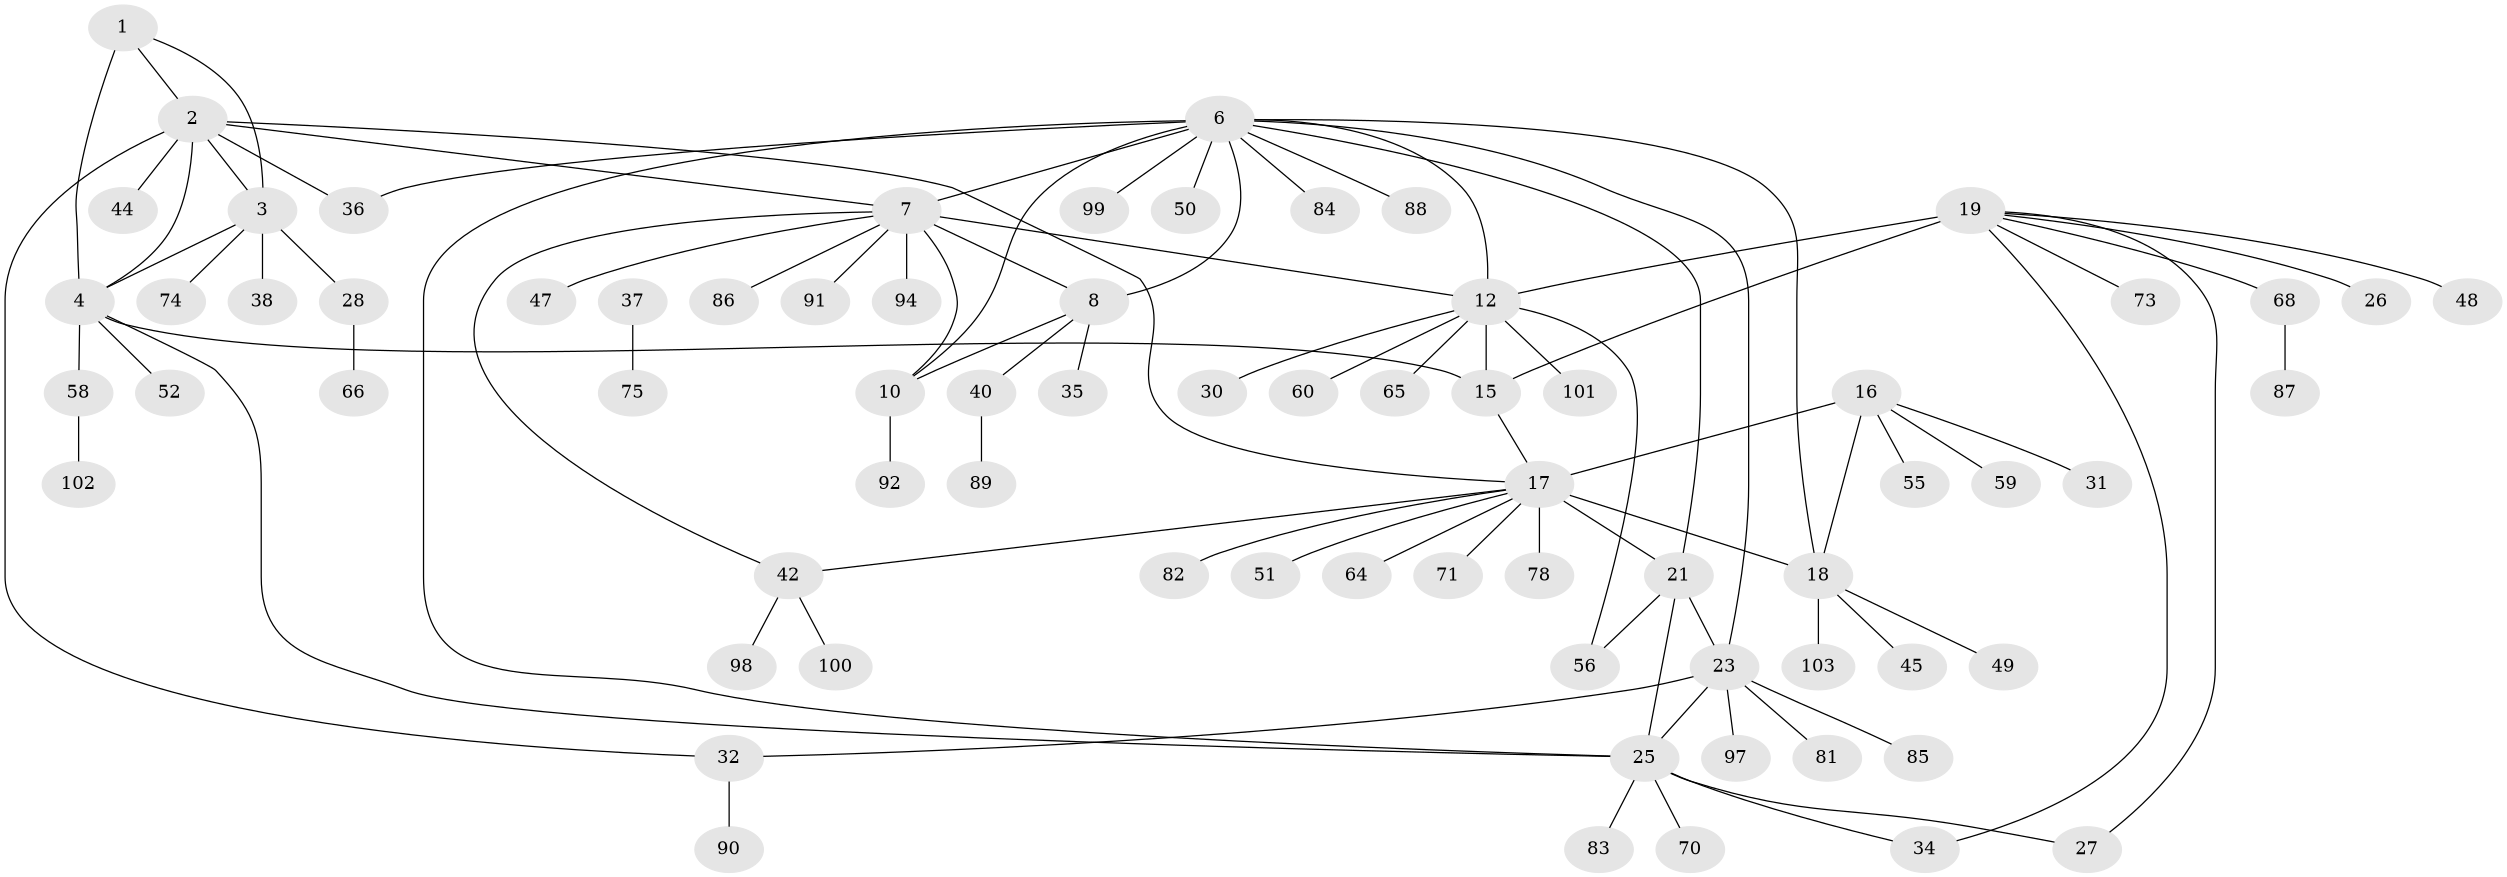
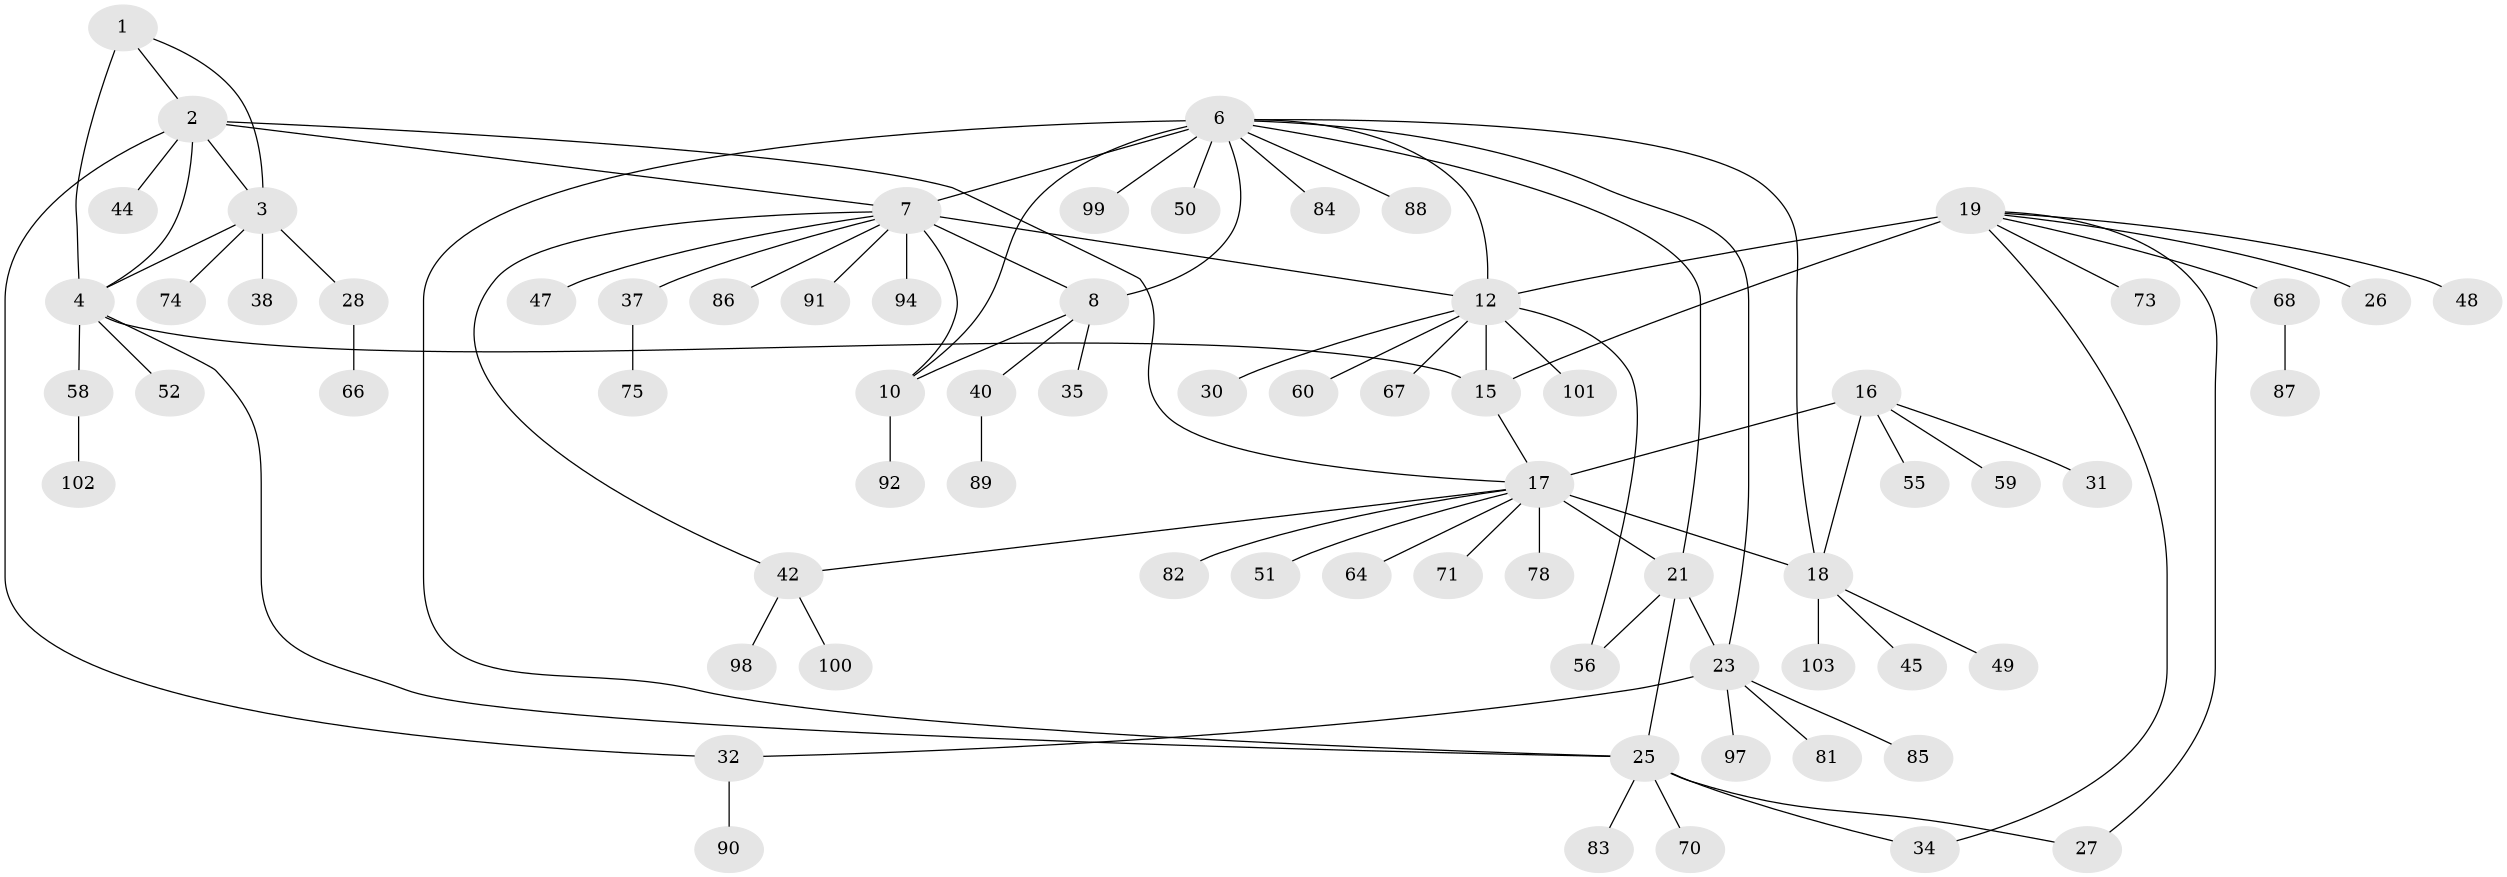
node "36": removed
edge "7" -- "37": added
node "65": label "65" -> "67"
edge "23" -- "25": removed
